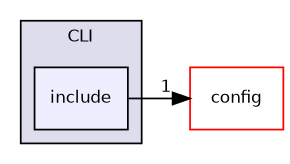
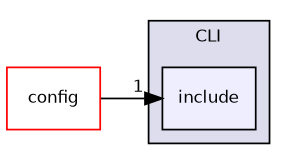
edge "include" -> "config": reversed
